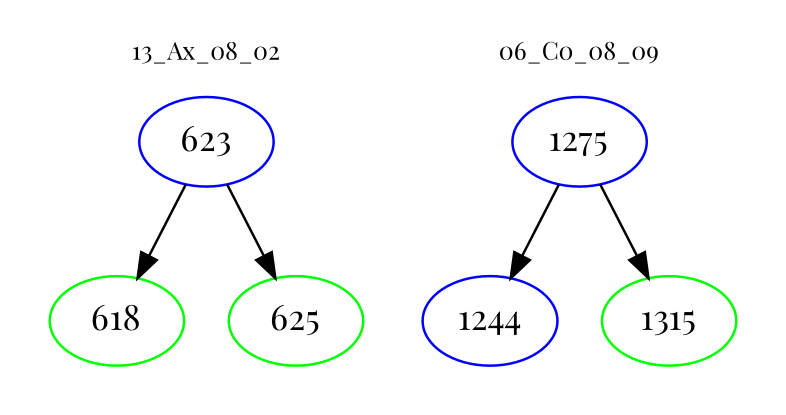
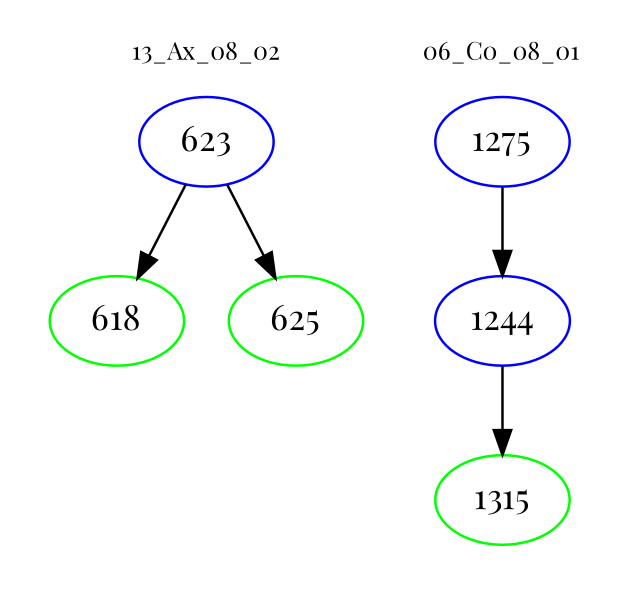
cluster "06_C0_08_09": label "06_C0_08_09" -> "06_C0_08_01"
edge "1275" -> "1315": now "1244" -> "1315"
